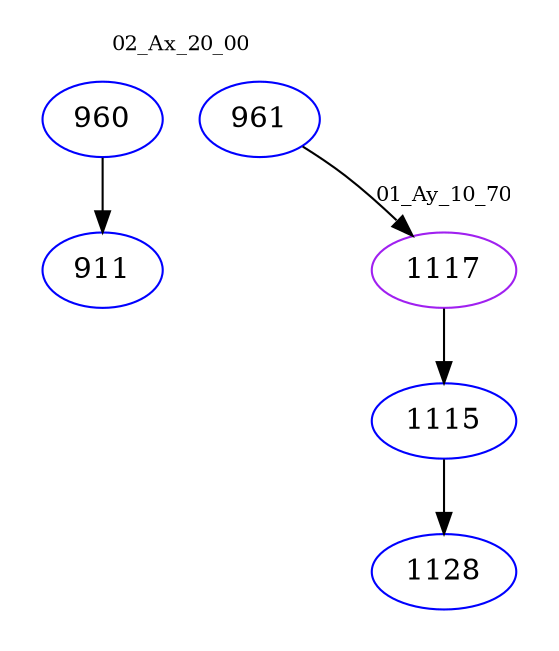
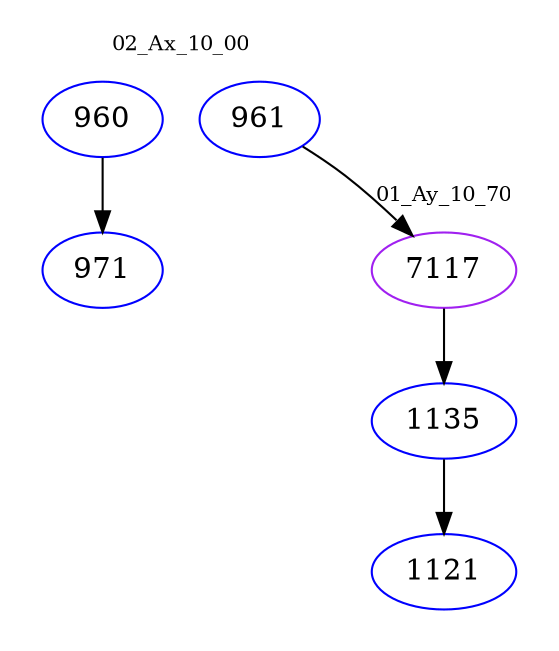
cluster "02_Ax_20_00": label "02_Ax_20_00" -> "02_Ax_10_00"
node "911": label "911" -> "971"
node "1117": label "1117" -> "7117"
node "1115": label "1115" -> "1135"
node "1128": label "1128" -> "1121"
